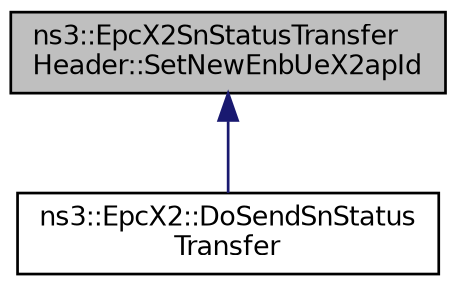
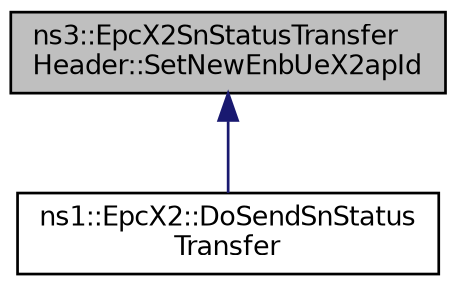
node "ns3::EpcX2::DoSendSnStatus Transfer": label "ns3::EpcX2::DoSendSnStatus Transfer" -> "ns1::EpcX2::DoSendSnStatus Transfer"
